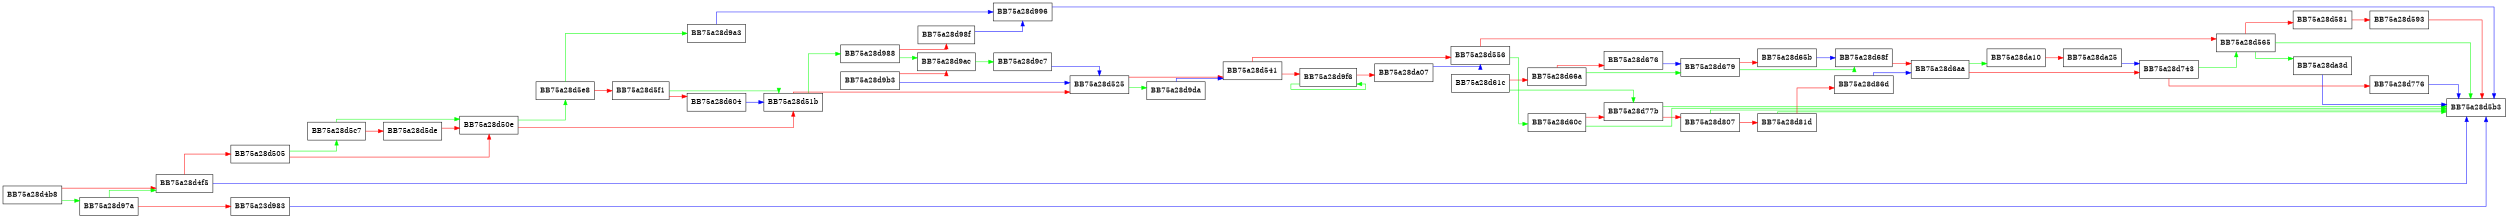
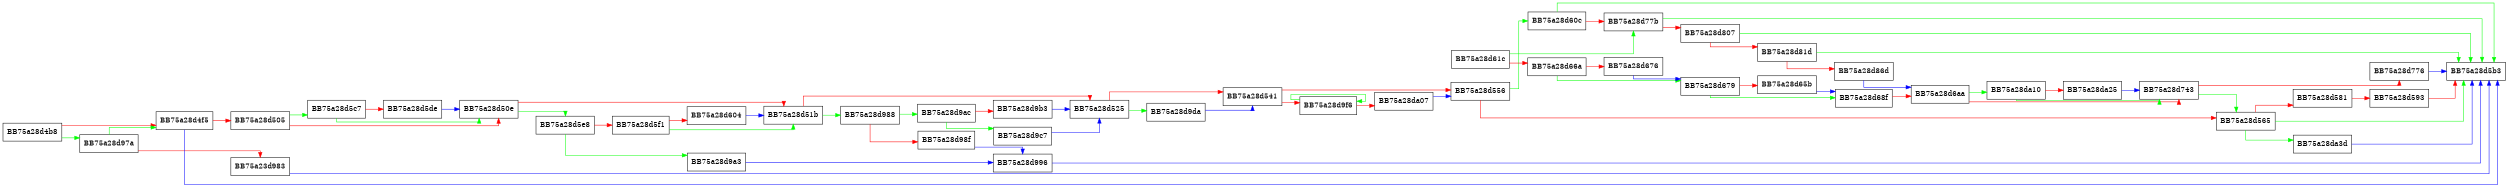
edge "BB75a28d9b3" -> "BB75a28d9ac": reversed
edge "BB75a28da10" -> "BB75a28d743": added
edge "BB75a28d5de" -> "BB75a28d50e": color red -> blue
